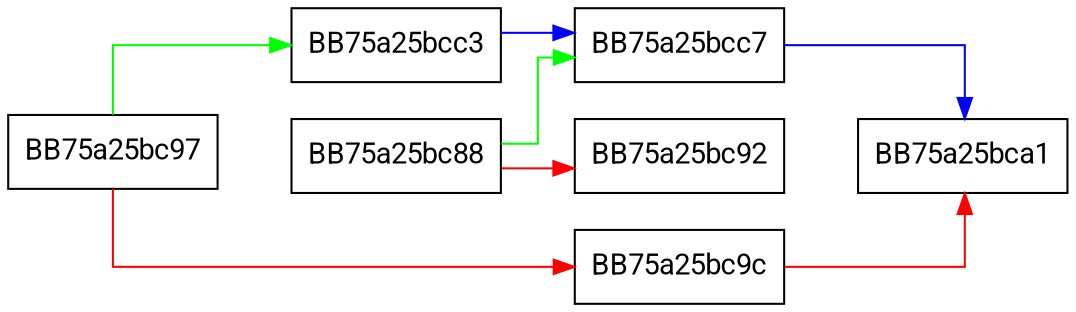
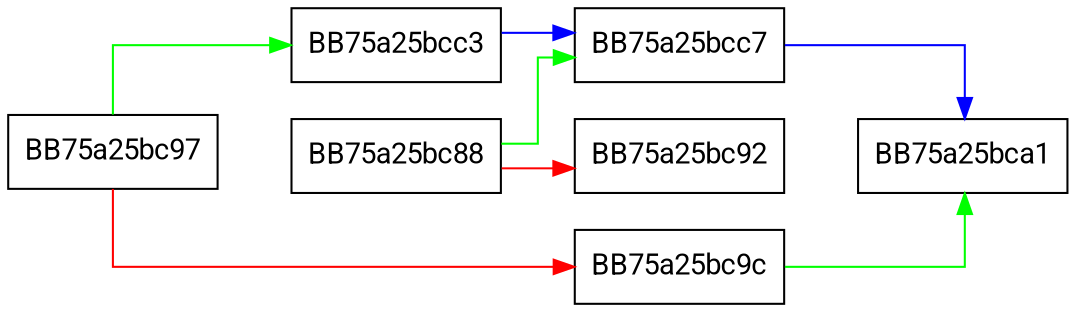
edge "BB75a25bc9c" -> "BB75a25bca1": color red -> green
